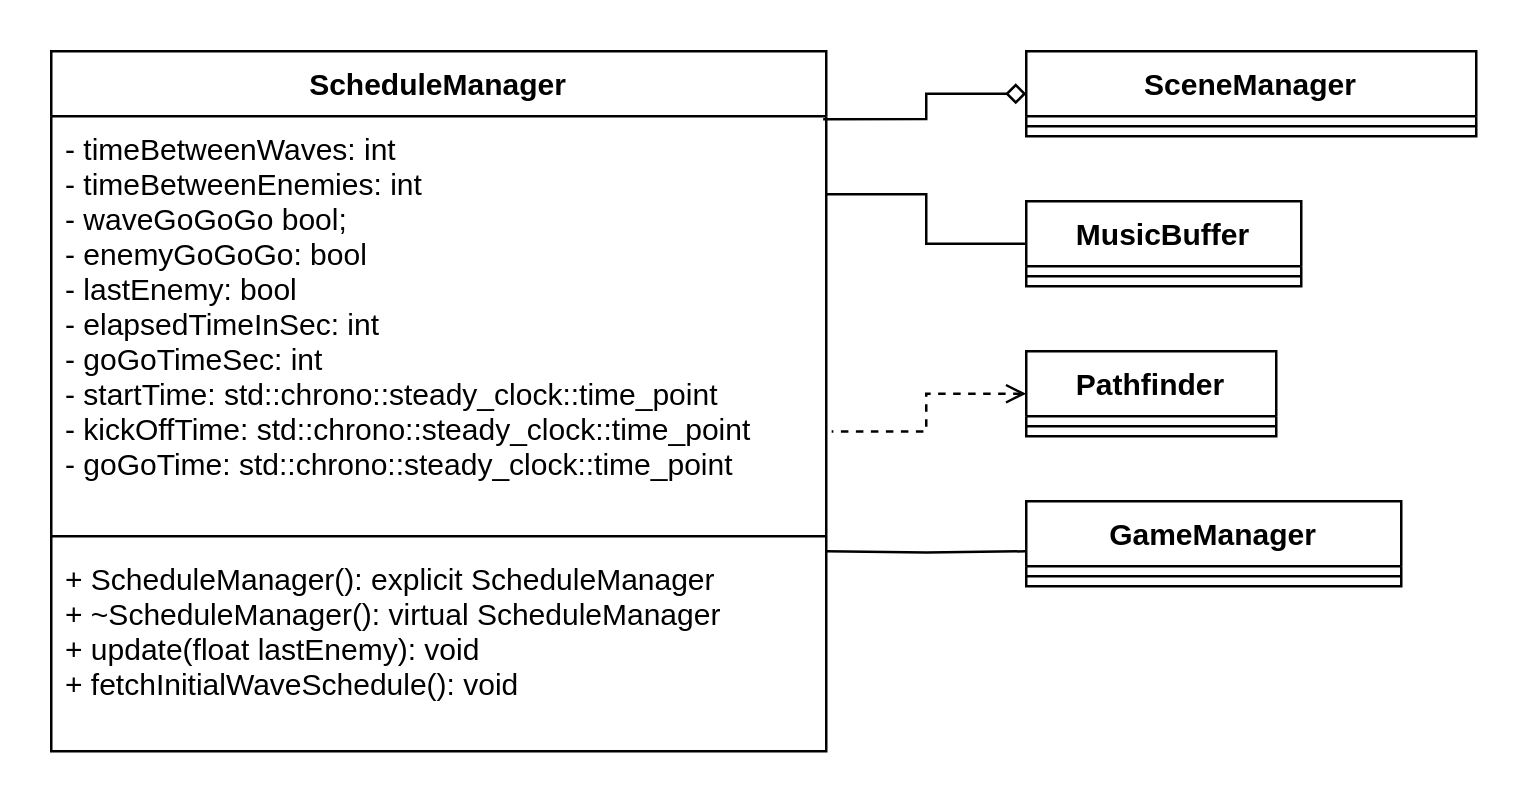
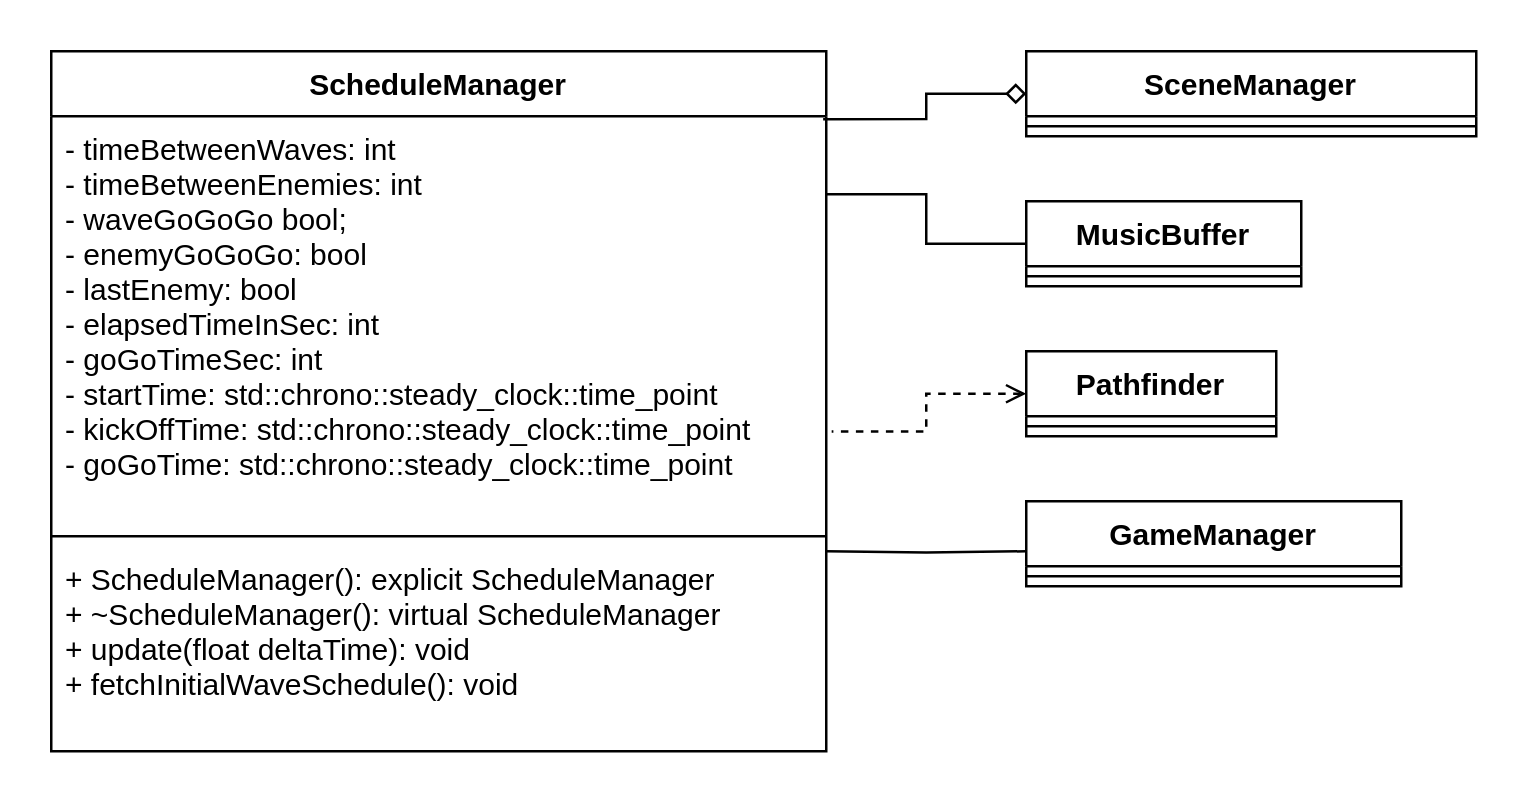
node "+ ScheduleManager(): explicit ScheduleManager + ~ScheduleManager(): virtual ScheduleManager + update(float lastEnemy): void + fetchInitialWaveSchedule(): void": label "+ ScheduleManager(): explicit ScheduleManager + ~ScheduleManager(): virtual ScheduleManager + update(float lastEnemy): void + fetchInitialWaveSchedule(): void" -> "+ ScheduleManager(): explicit ScheduleManager + ~ScheduleManager(): virtual ScheduleManager + update(float deltaTime): void + fetchInitialWaveSchedule(): void"
